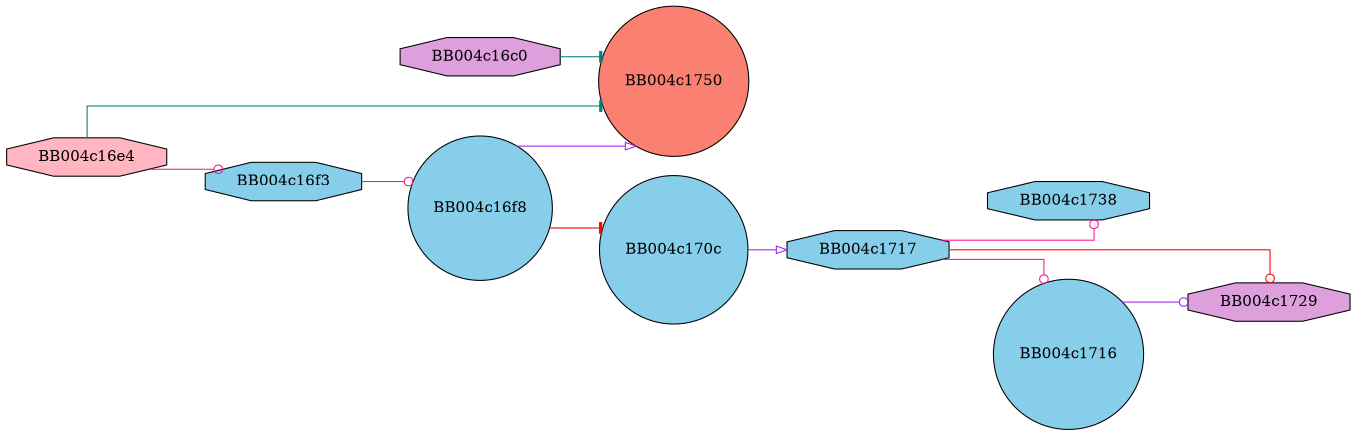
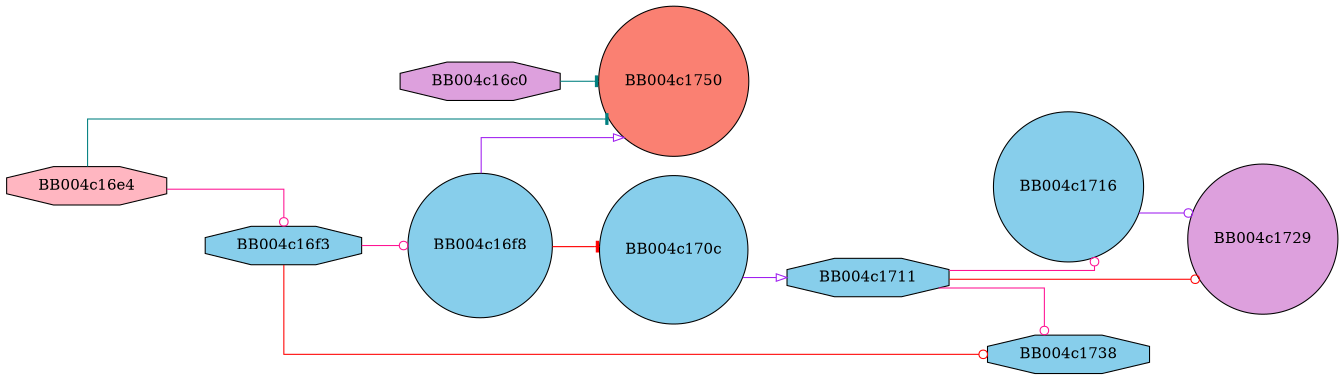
node "BB004c1717": label "BB004c1717" -> "BB004c1711"
node "BB004c1729": shape octagon -> circle
edge "BB004c16f3" -> "BB004c1738": added
